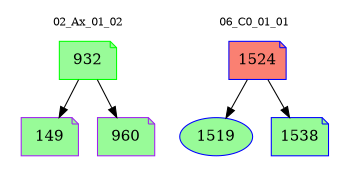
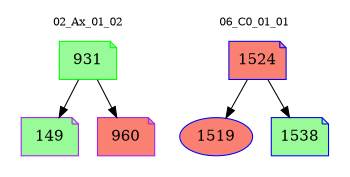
node "932": label "932" -> "931"
node "960": fillcolor palegreen -> salmon
node "1519": fillcolor palegreen -> salmon
